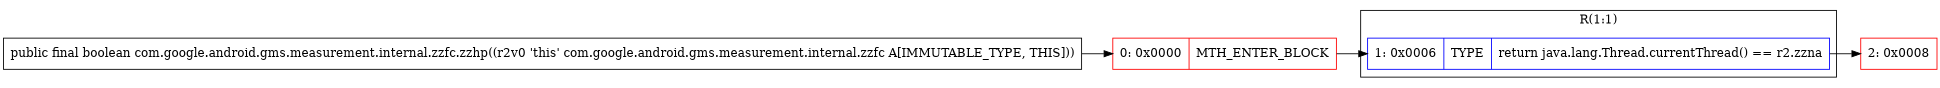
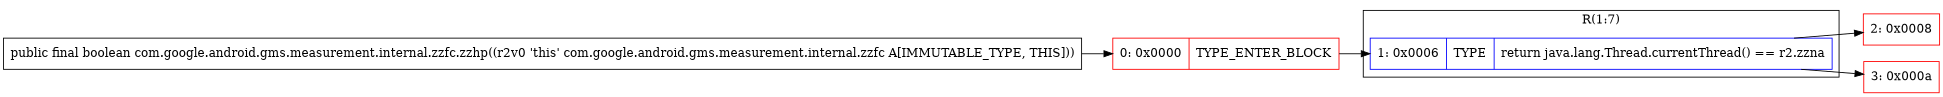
cluster "R(1:1)": label "R(1:1)" -> "R(1:7)"
node "0: 0x0000": text "MTH_ENTER_BLOCK" -> "TYPE_ENTER_BLOCK"
node "3: 0x000a": added
